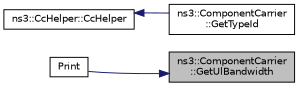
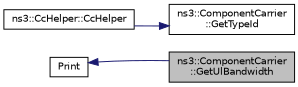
edge "ns3::ComponentCarrier ::GetTypeId" -> "ns3::CcHelper::CcHelper": reversed
edge "Print" -> "ns3::ComponentCarrier ::GetUlBandwidth": reversed
